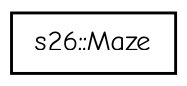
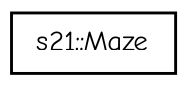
node "s26::Maze": label "s26::Maze" -> "s21::Maze"
